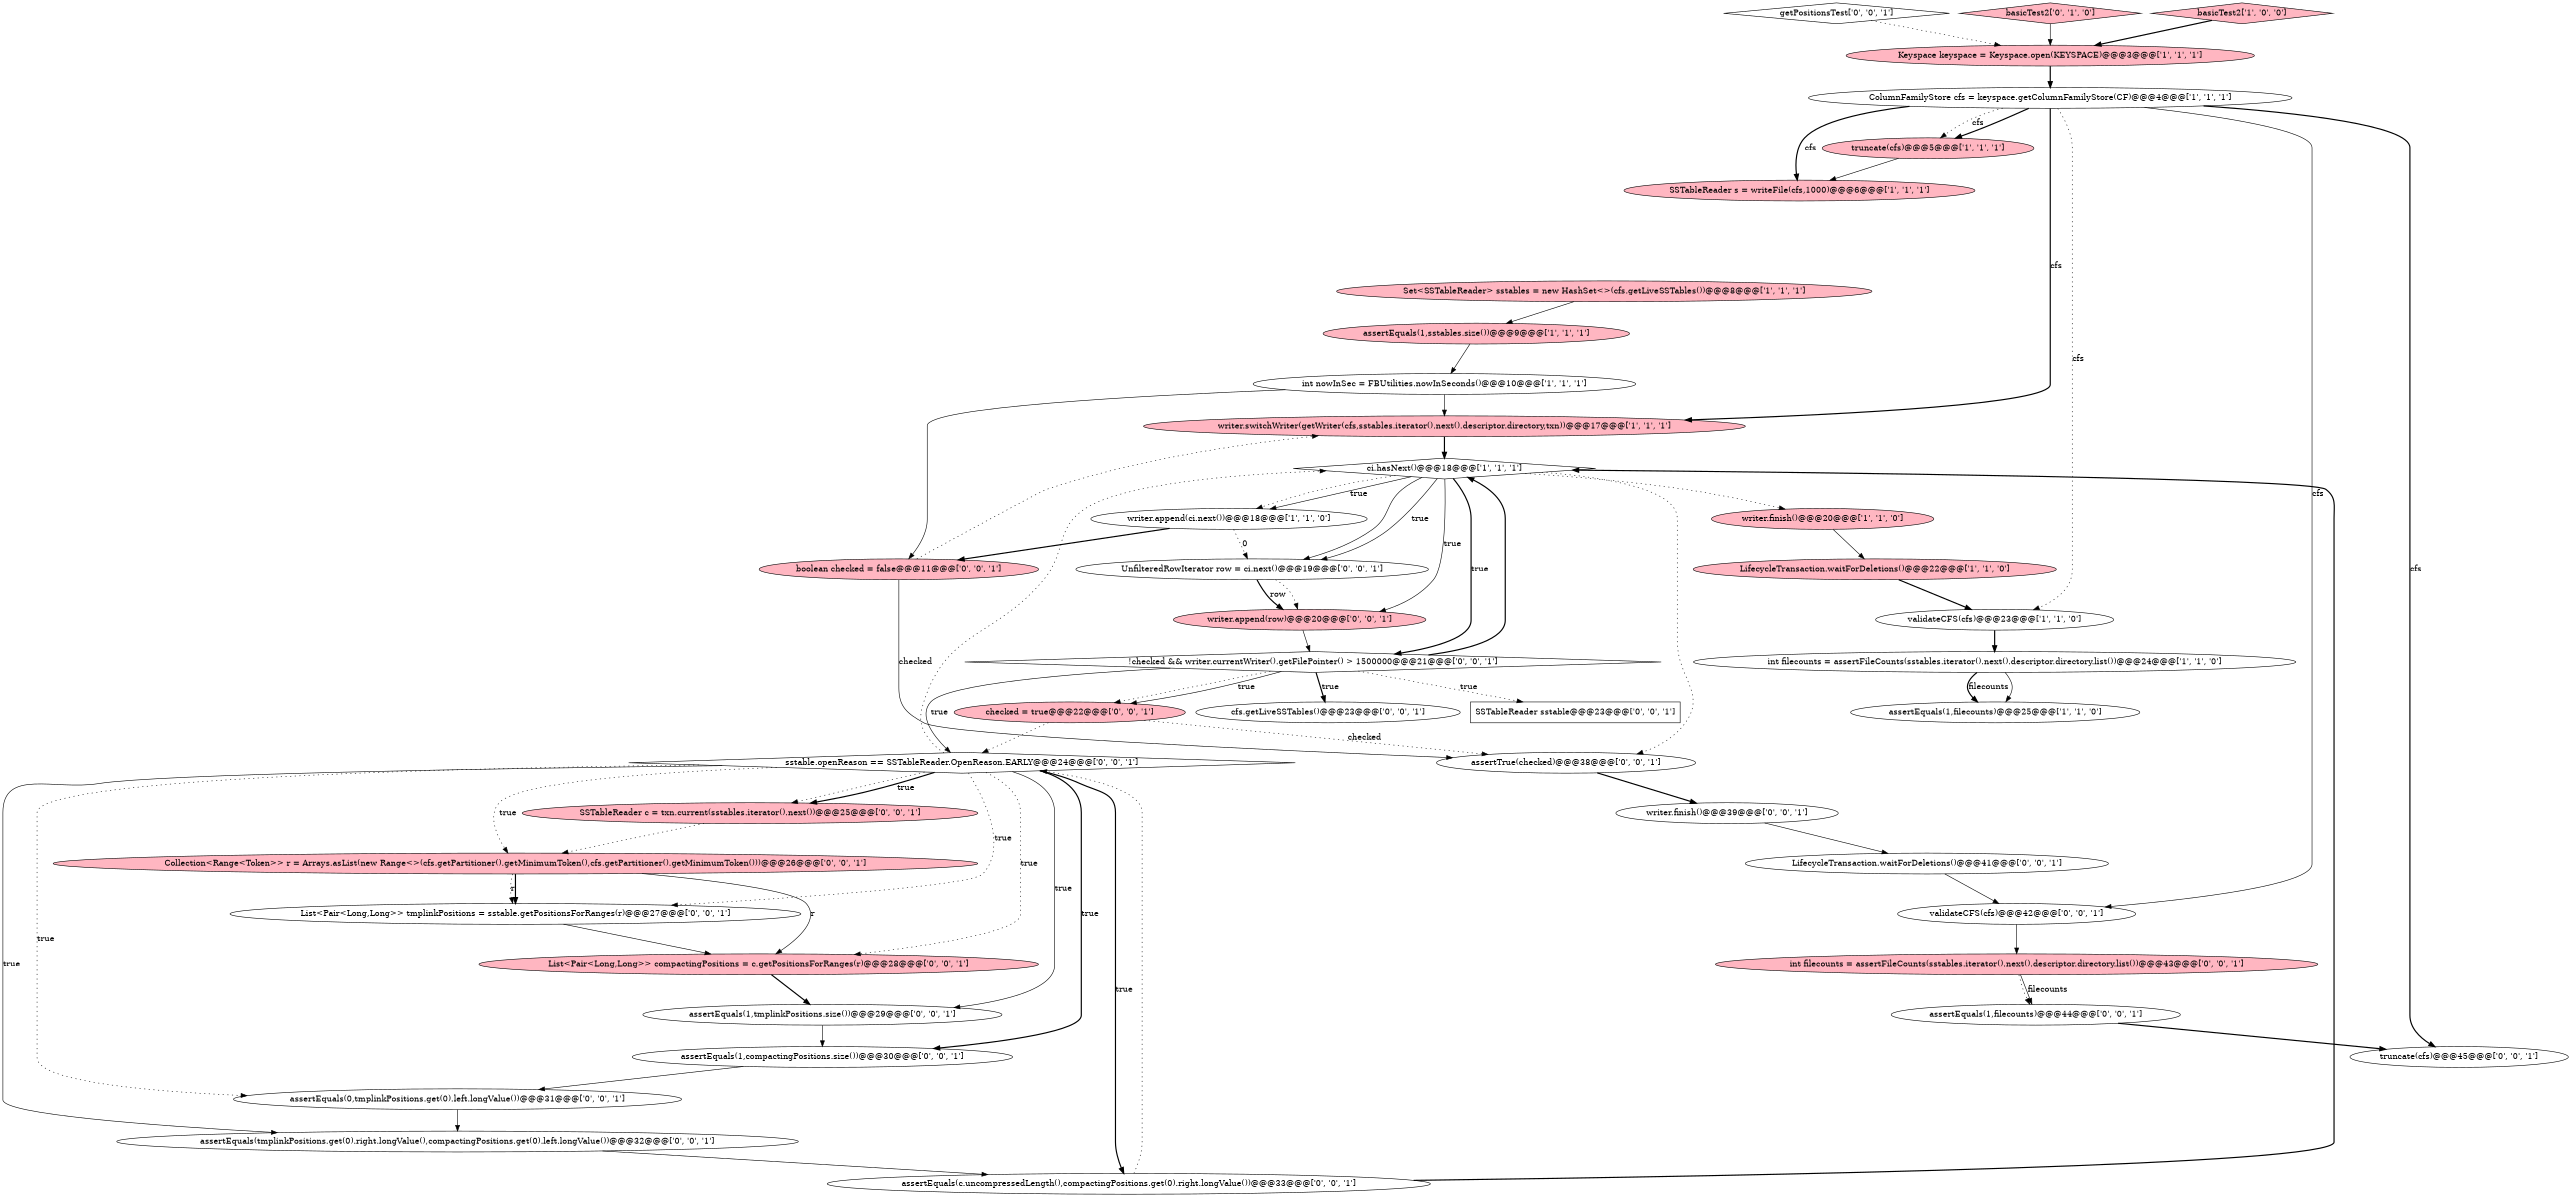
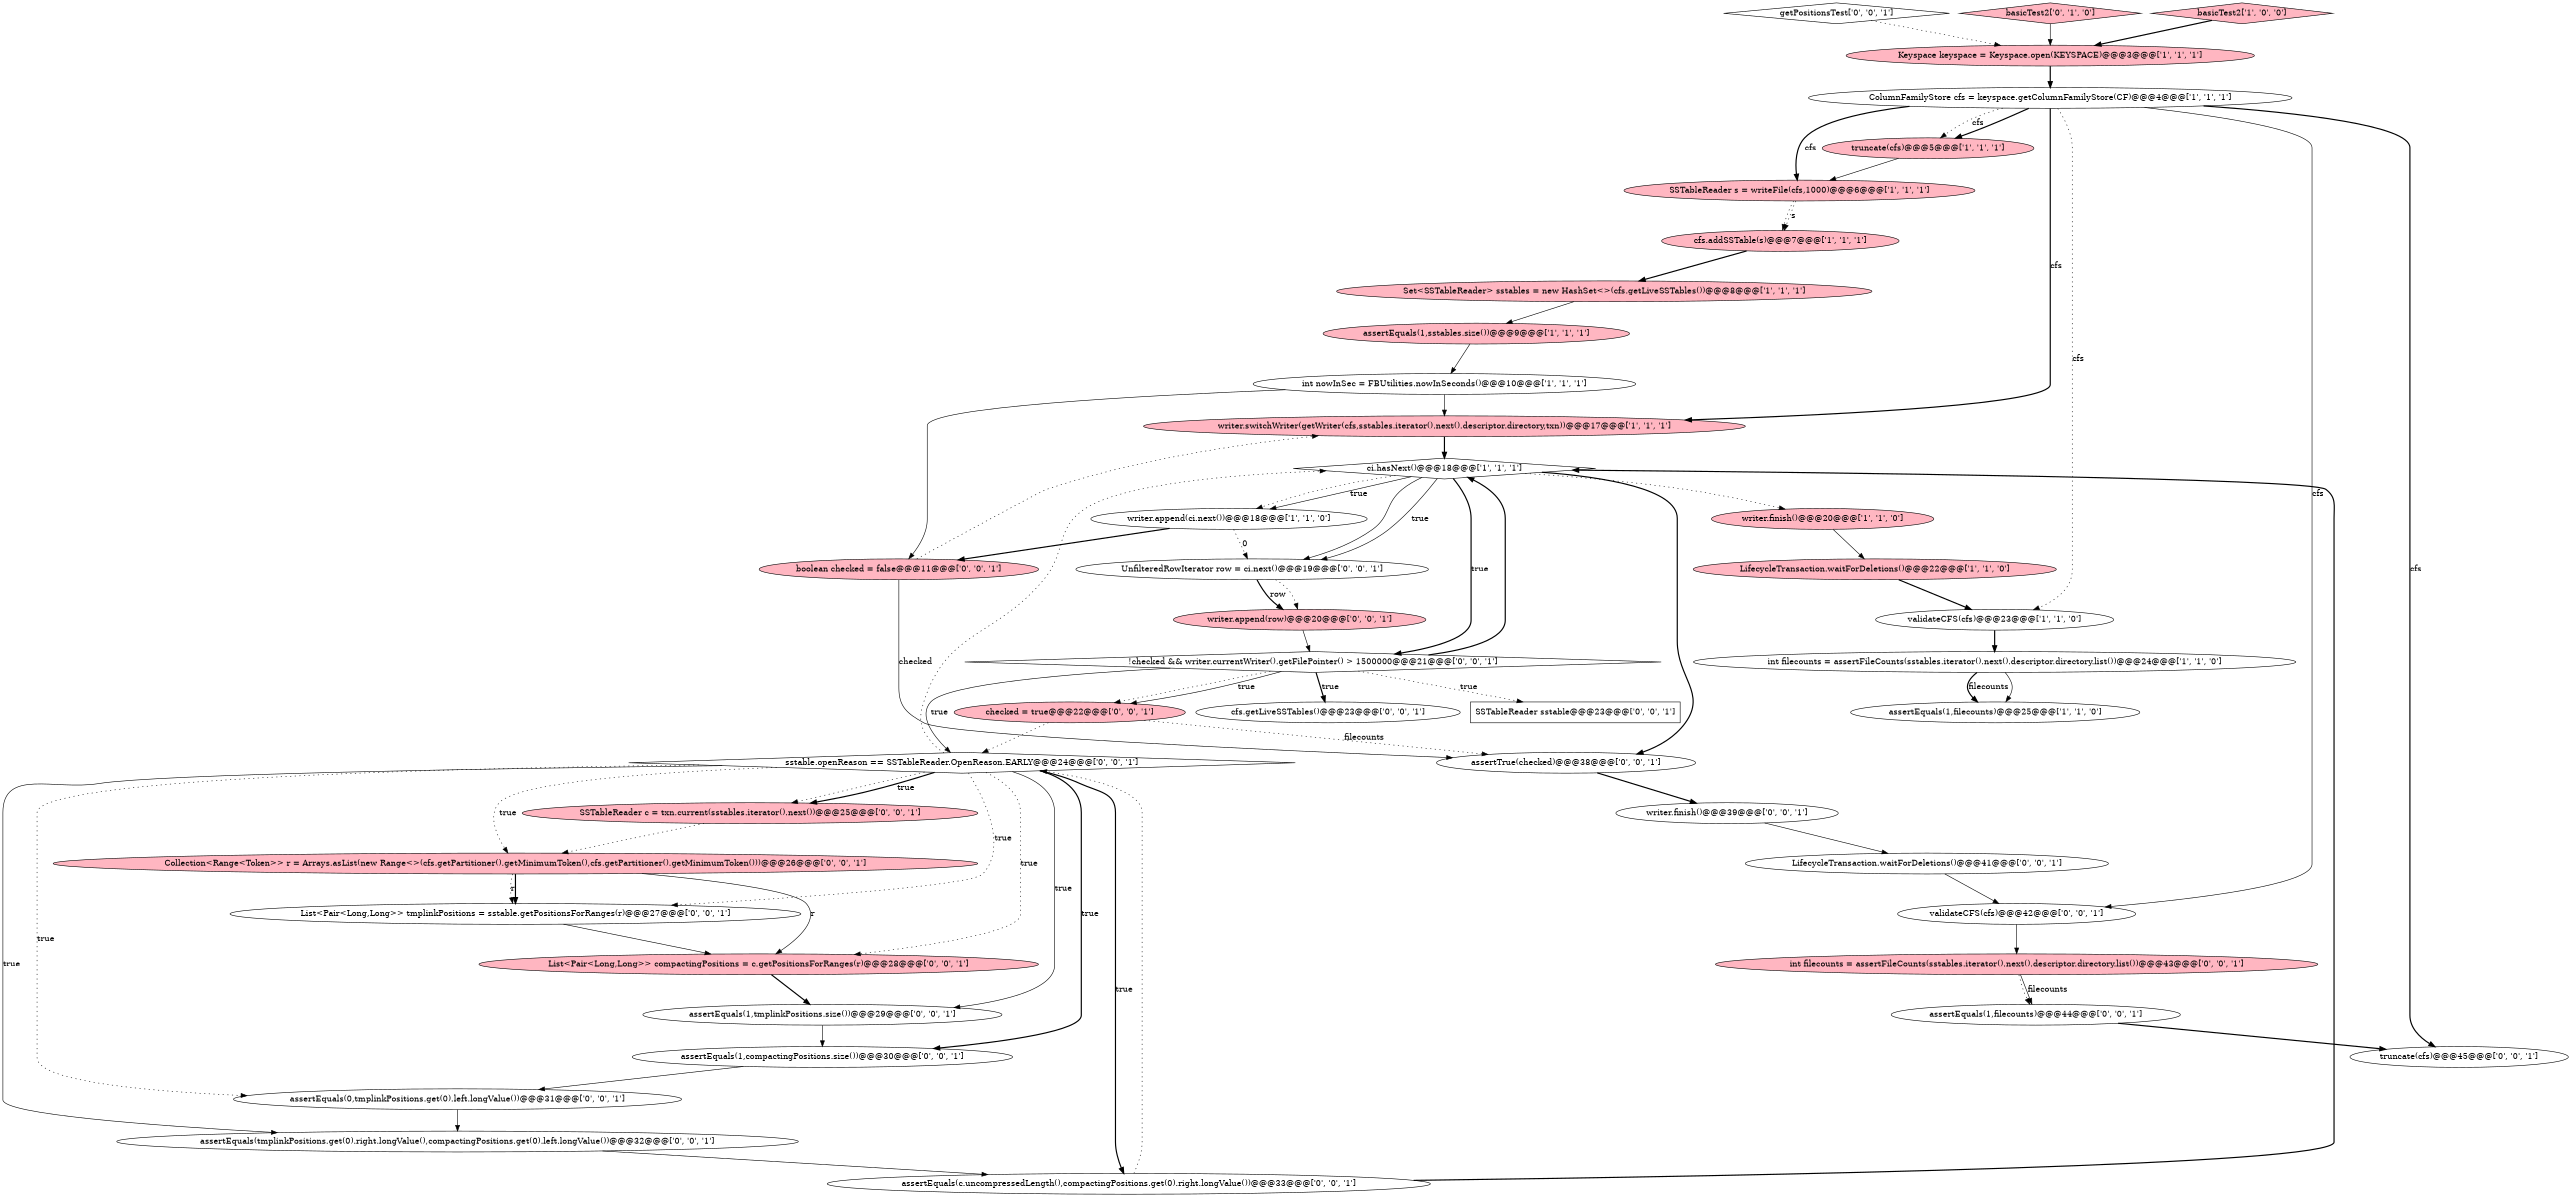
node "cfs.addSSTable(s)@@@7@@@['1', '1', '1']": added
edge "ci.hasNext()@@@18@@@['1', '1', '1']" -> "writer.append(row)@@@20@@@['0', '0', '1']": removed, label "true"
edge "ci.hasNext()@@@18@@@['1', '1', '1']" -> "assertTrue(checked)@@@38@@@['0', '0', '1']": style dotted -> bold
edge "checked = true@@@22@@@['0', '0', '1']" -> "assertTrue(checked)@@@38@@@['0', '0', '1']": label "checked" -> "filecounts"
